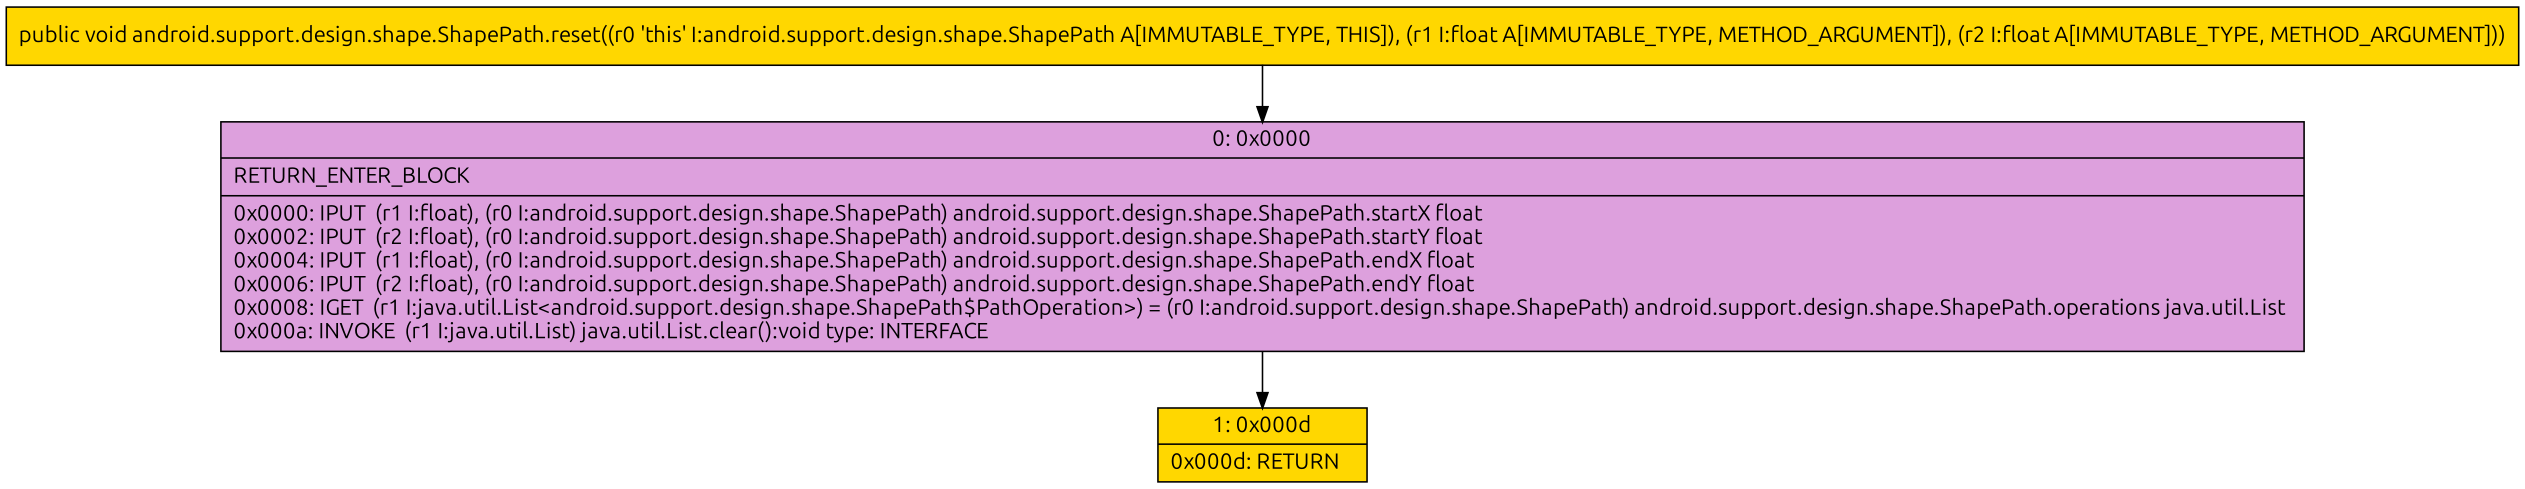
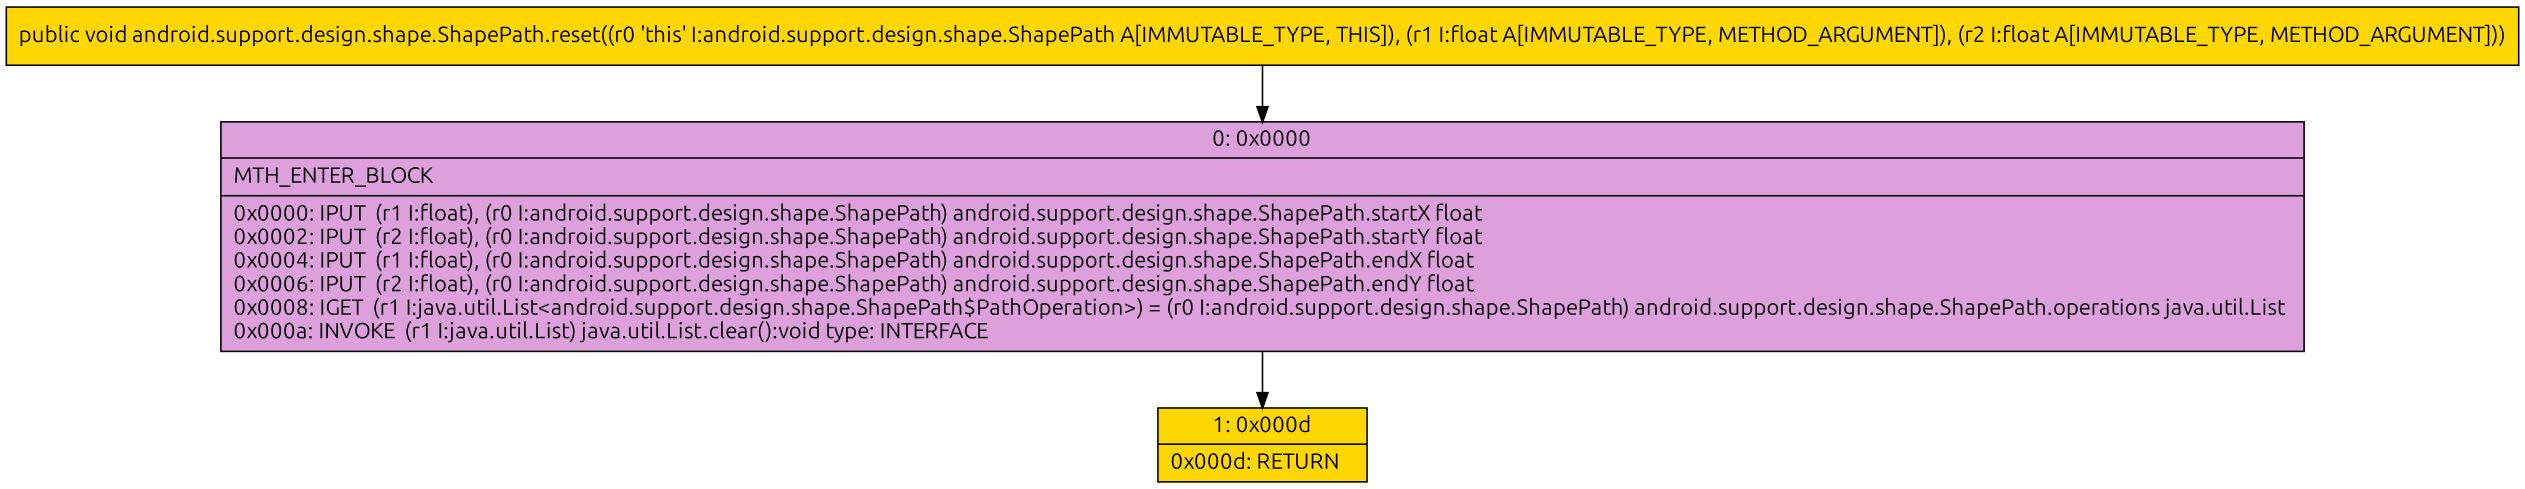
node "0: 0x0000": text "RETURN_ENTER_BLOCK" -> "MTH_ENTER_BLOCK"
